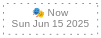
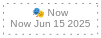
node "🎭 Now": text "Sun Jun 15 2025" -> "Now Jun 15 2025"
